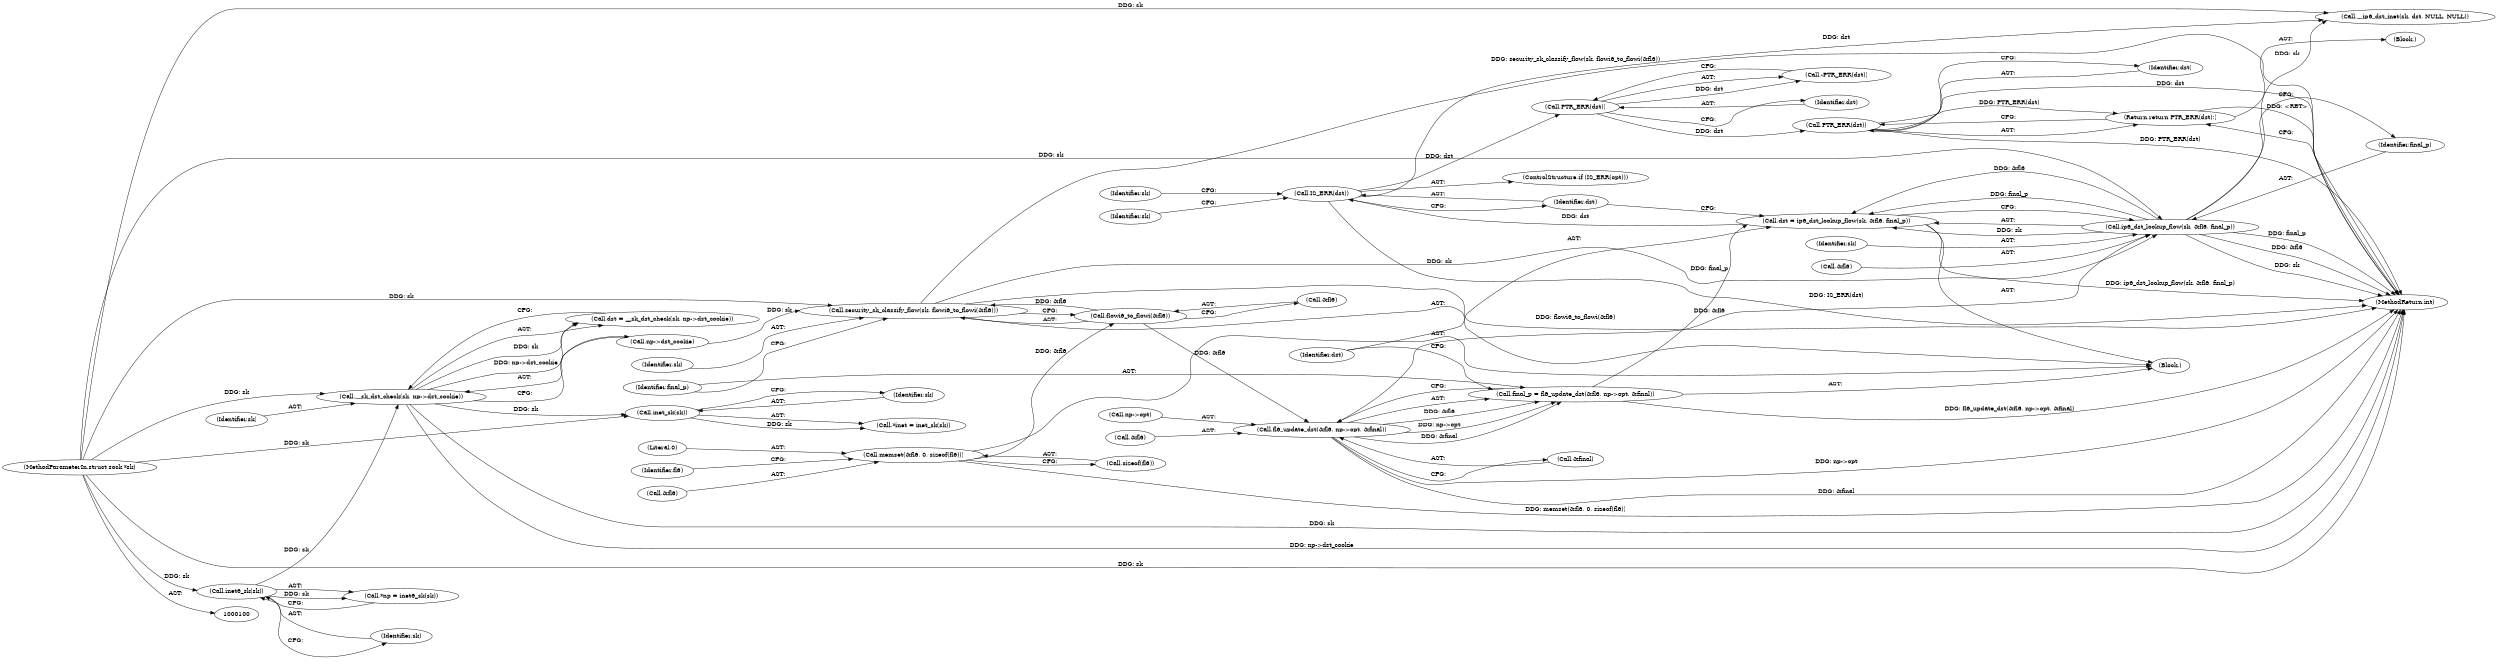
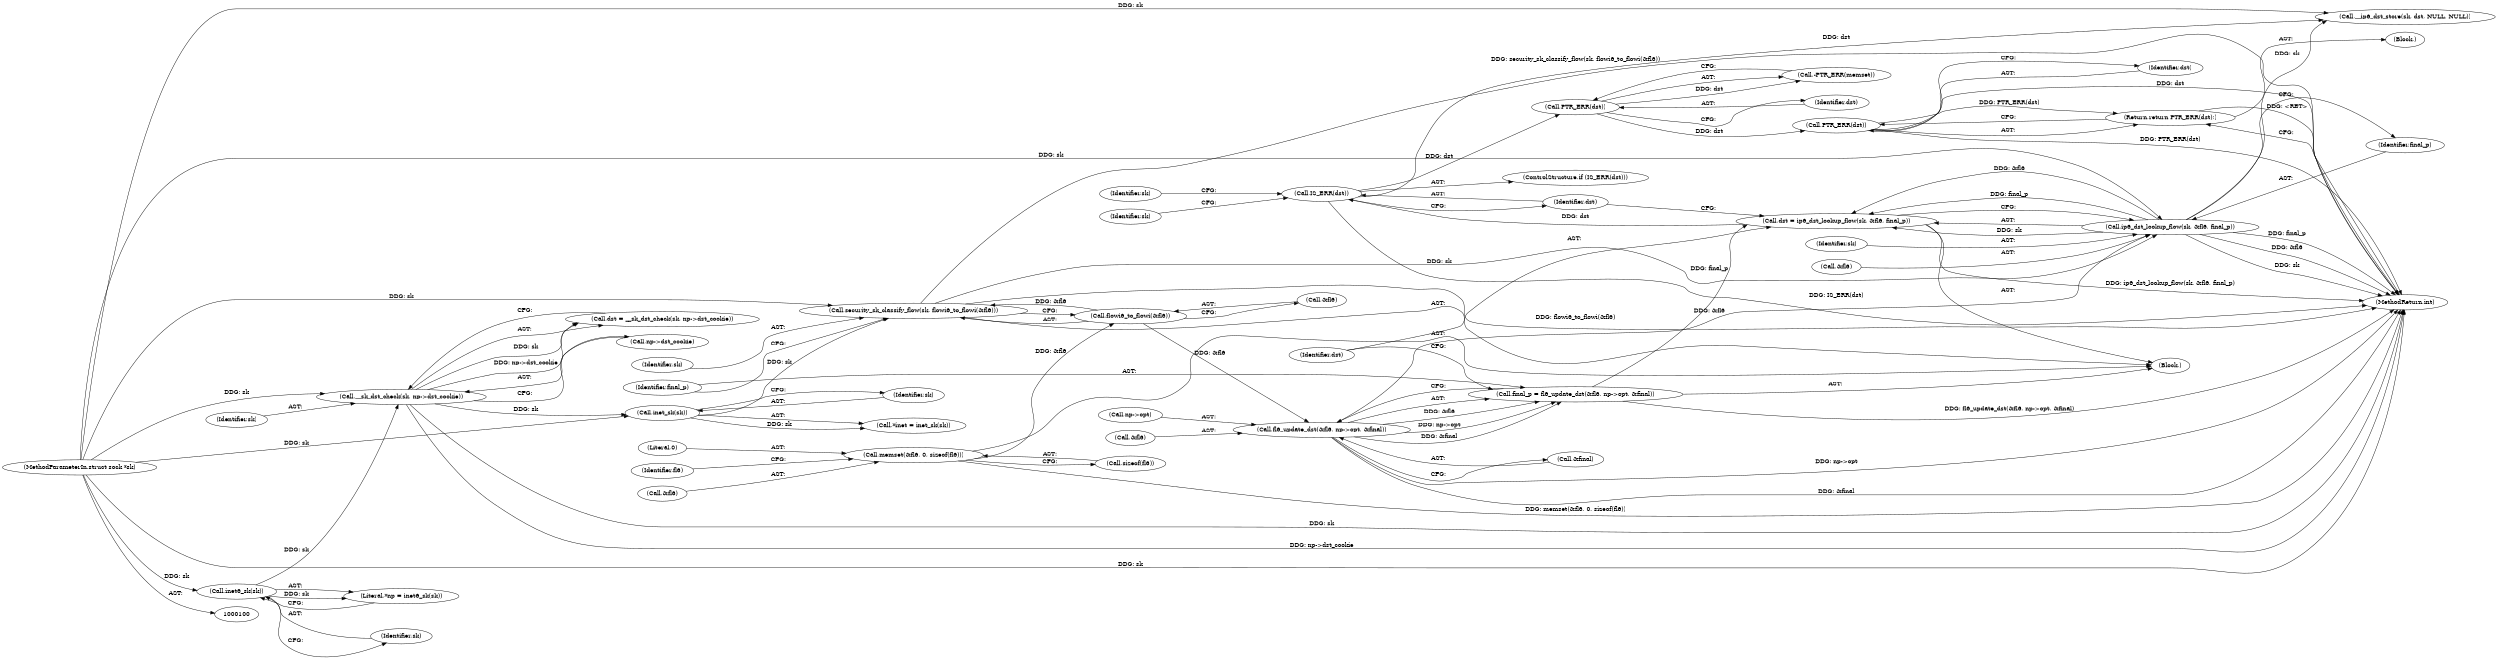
node "(Call,__ip6_dst_inet(sk, dst, NULL, NULL))": label "(Call,__ip6_dst_inet(sk, dst, NULL, NULL))" -> "(Call,__ip6_dst_store(sk, dst, NULL, NULL))"
node "(Call,-PTR_ERR(dst))": label "(Call,-PTR_ERR(dst))" -> "(Call,-PTR_ERR(memset))"
node "(ControlStructure,if (IS_ERR(opt)))": label "(ControlStructure,if (IS_ERR(opt)))" -> "(ControlStructure,if (IS_ERR(dst)))"
edge "(Call,np->dst_cookie)" -> "(Call,security_sk_classify_flow(sk, flowi6_to_flowi(&fl6)))": now "(Call,inet_sk(sk))" -> "(Call,security_sk_classify_flow(sk, flowi6_to_flowi(&fl6)))"
node "(Call,*np = inet6_sk(sk))": label "(Call,*np = inet6_sk(sk))" -> "(Literal,*np = inet6_sk(sk))"
